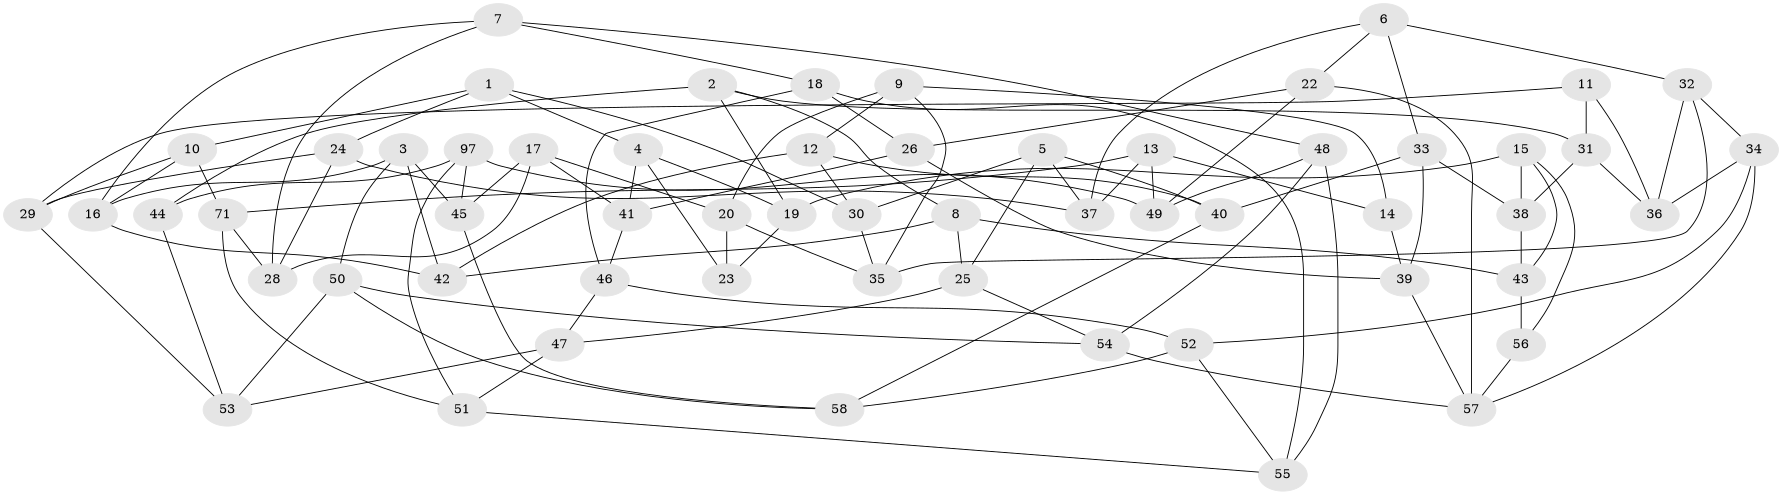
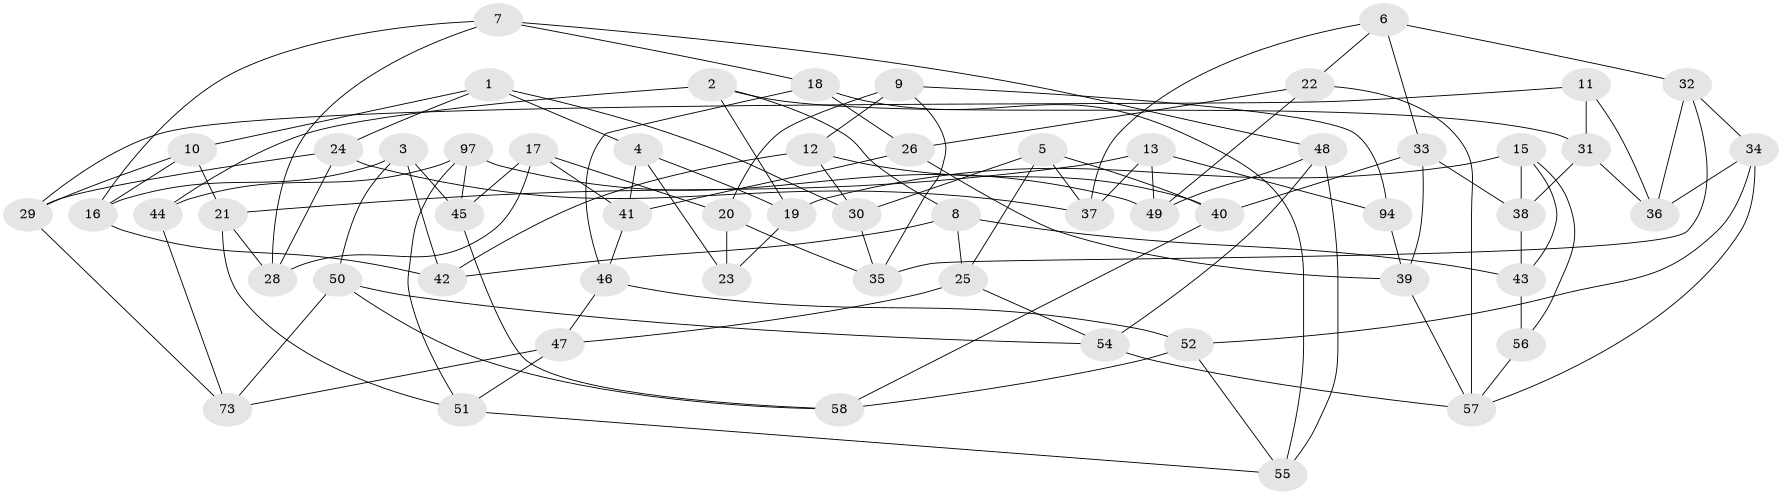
node "71": label "71" -> "21"
node "14": label "14" -> "94"
node "53": label "53" -> "73"
